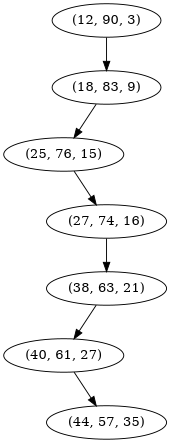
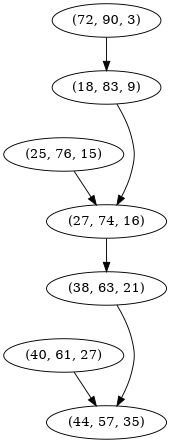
node "(12, 90, 3)": label "(12, 90, 3)" -> "(72, 90, 3)"
edge "(18, 83, 9)" -> "(25, 76, 15)": now "(18, 83, 9)" -> "(27, 74, 16)"
edge "(38, 63, 21)" -> "(40, 61, 27)": now "(38, 63, 21)" -> "(44, 57, 35)"
